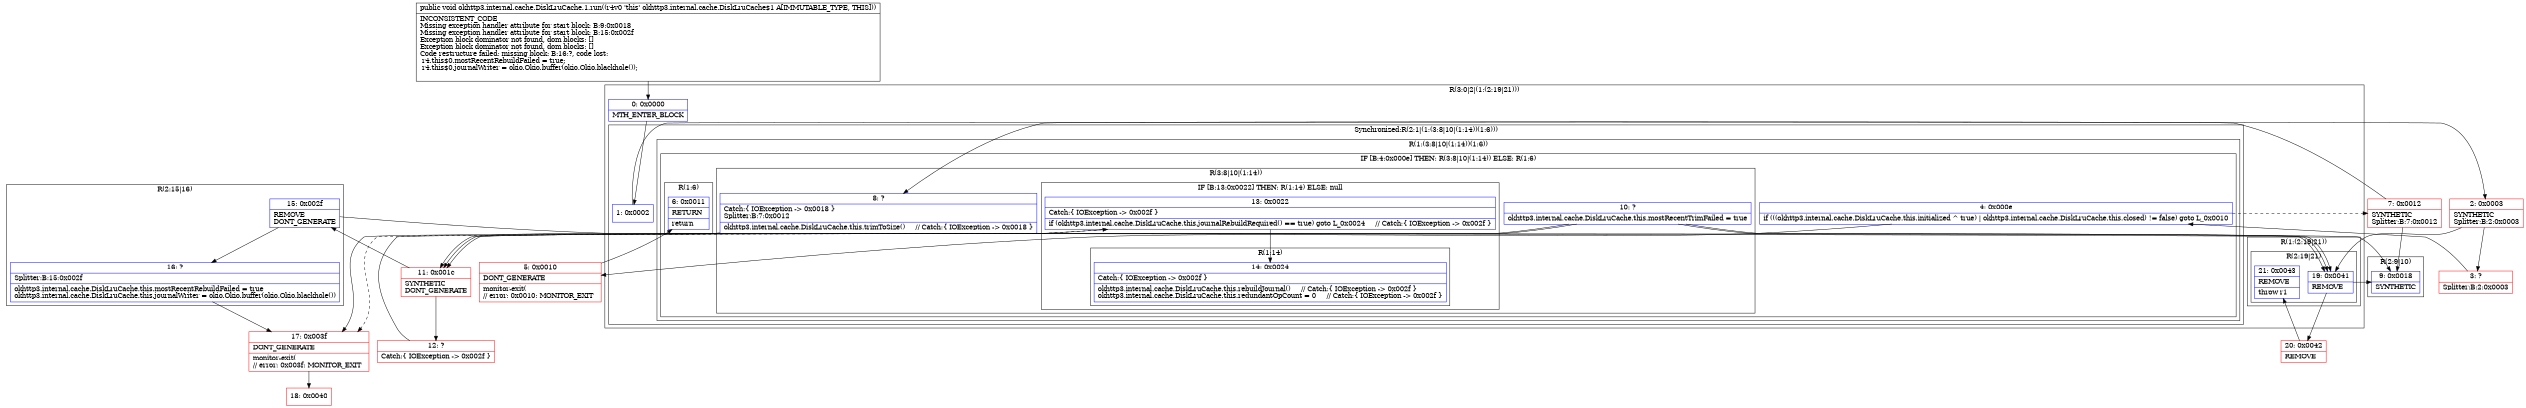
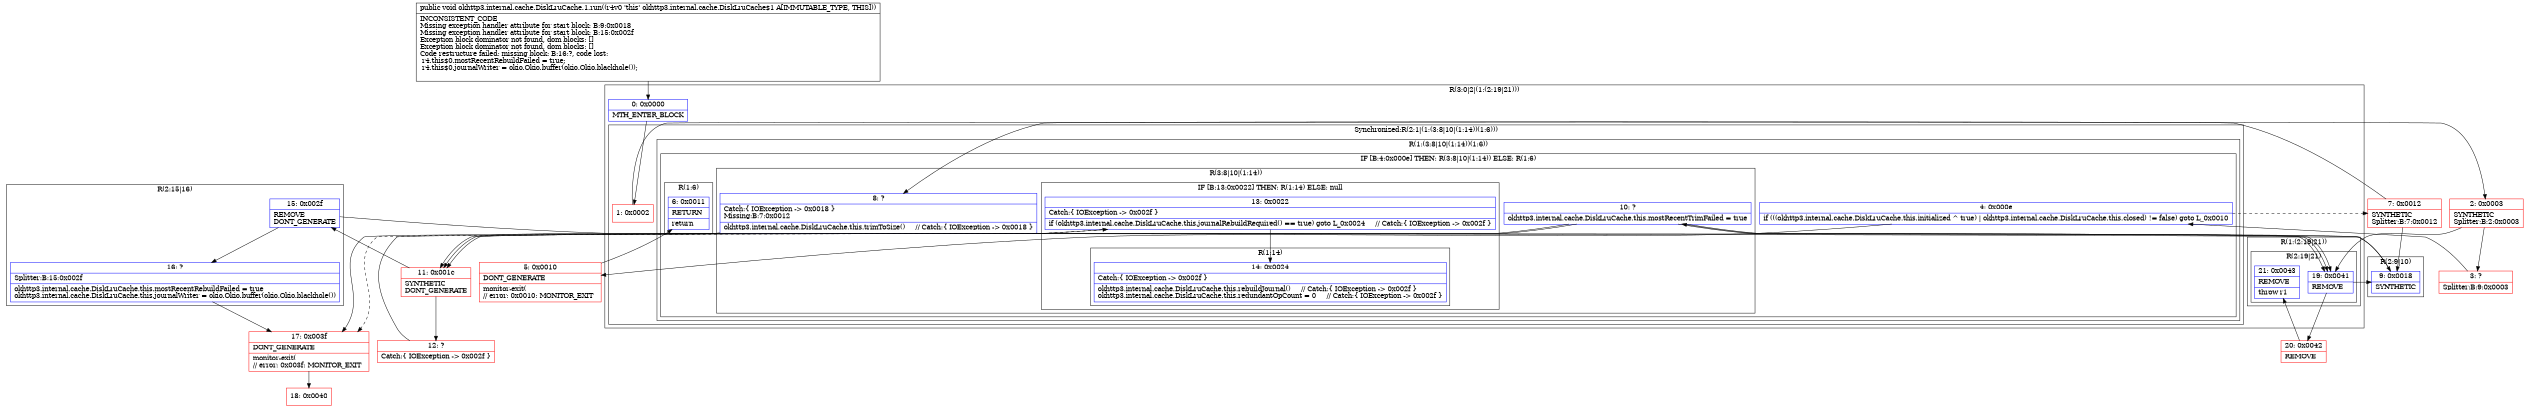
node "1: 0x0002": color blue -> red
node "8: ?": text "Splitter:B:7:0x0012" -> "Missing:B:7:0x0012"
edge "9: 0x0018" -> "10: ?": added
node "3: ?": text "Splitter:B:2:0x0003" -> "Splitter:B:9:0x0003"
